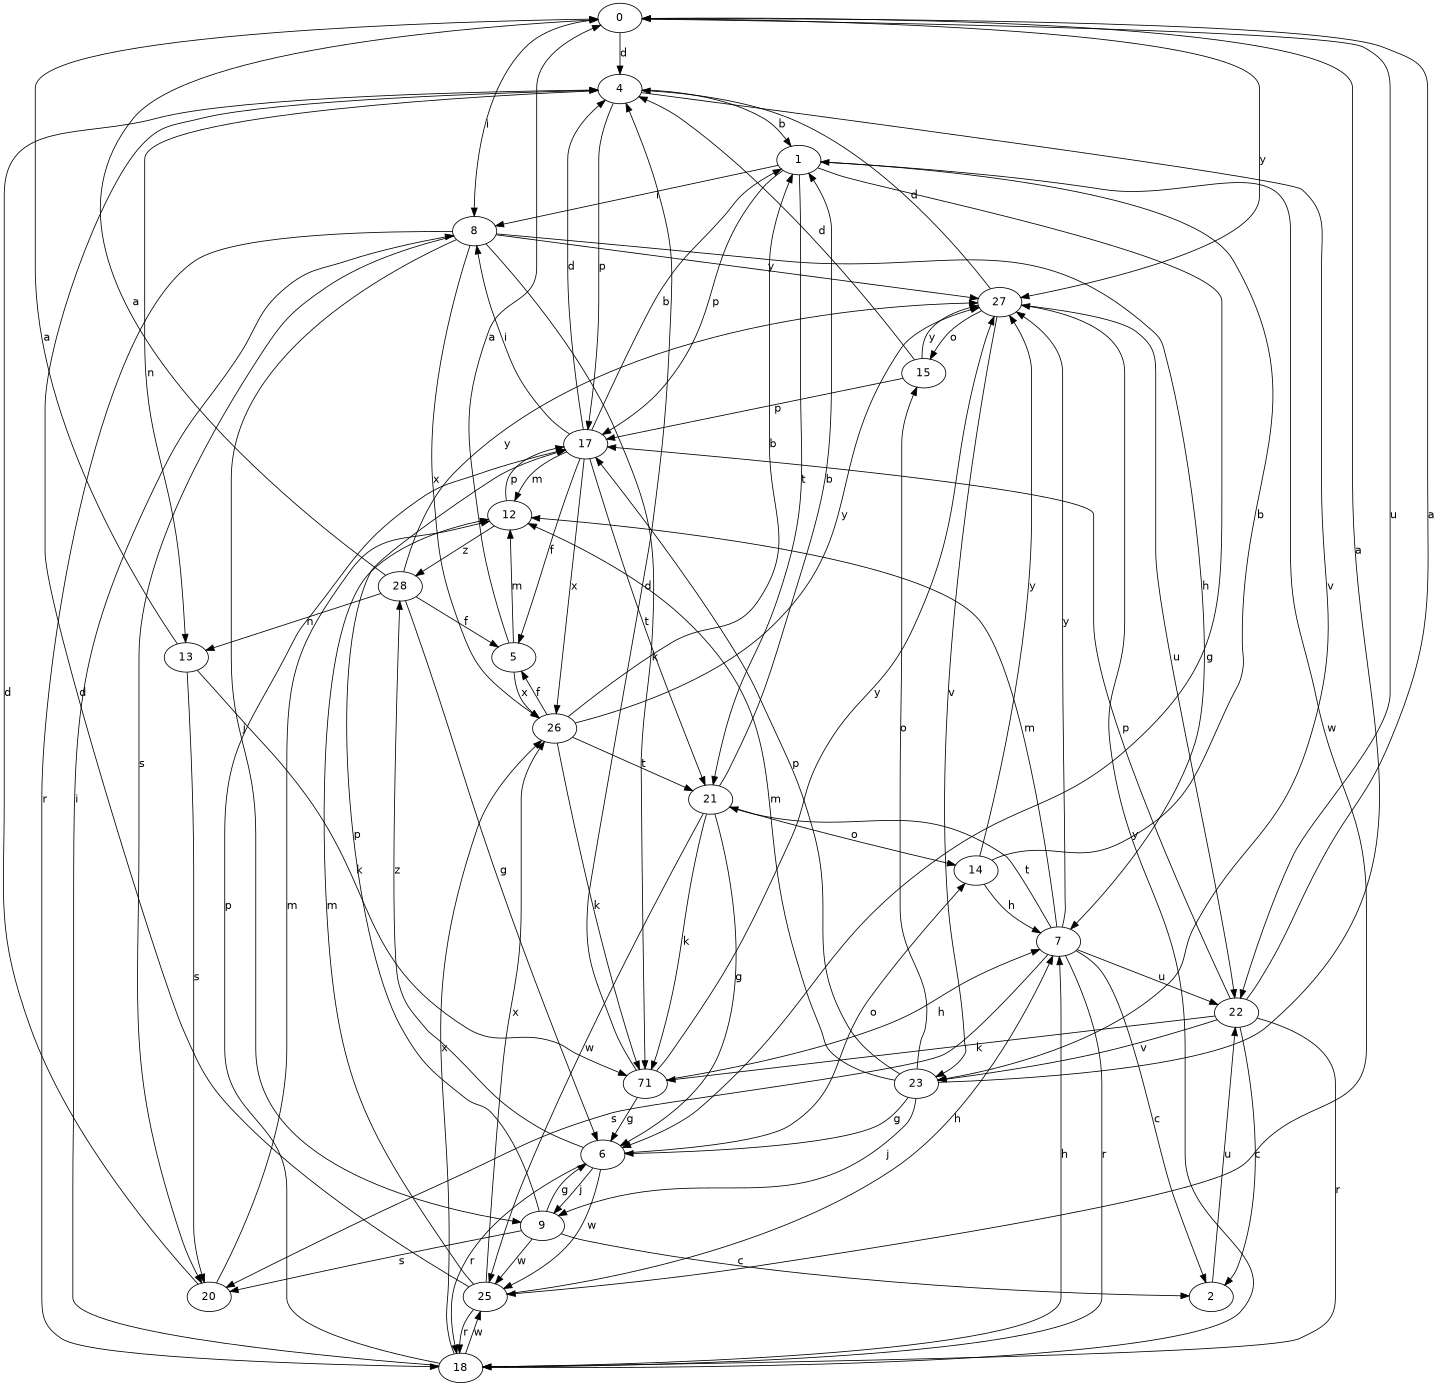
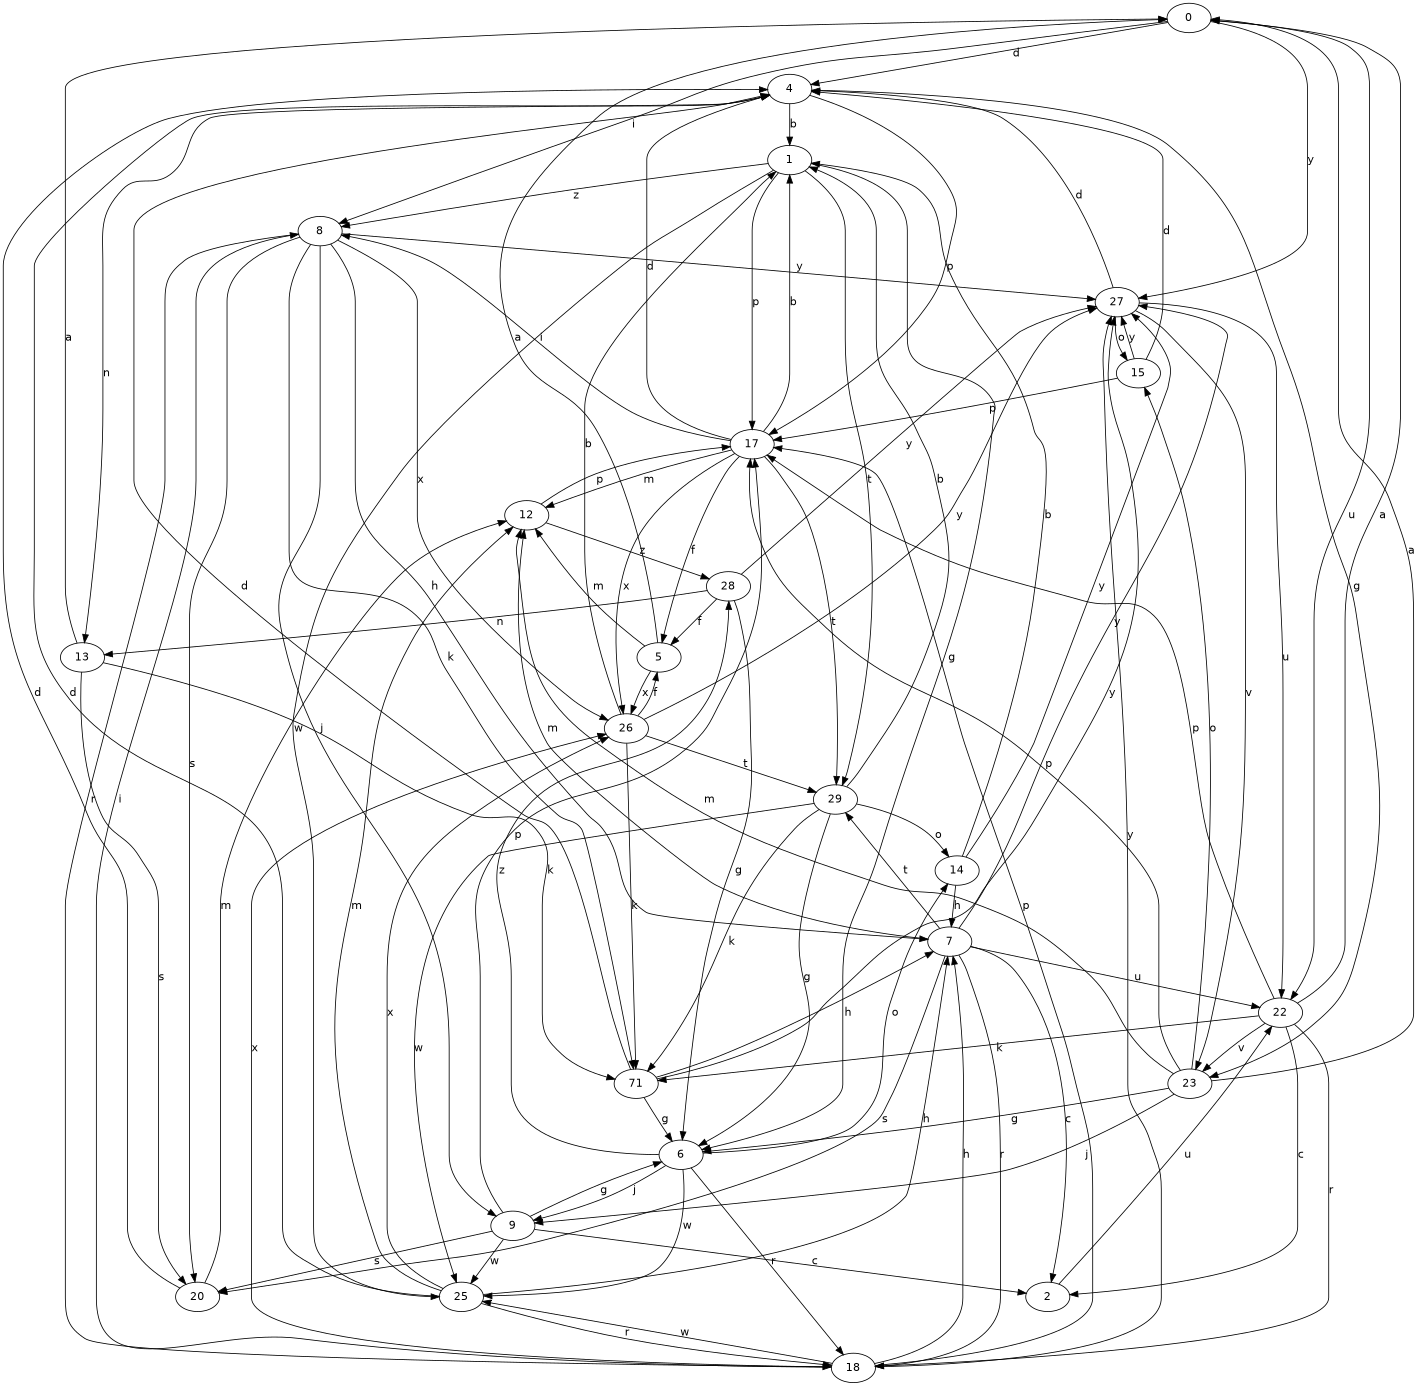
edge "28" -> "0": removed, label "a"
edge "1" -> "8": label "i" -> "z"
edge "4" -> "23": label "v" -> "g"
node "21": label "21" -> "29"
